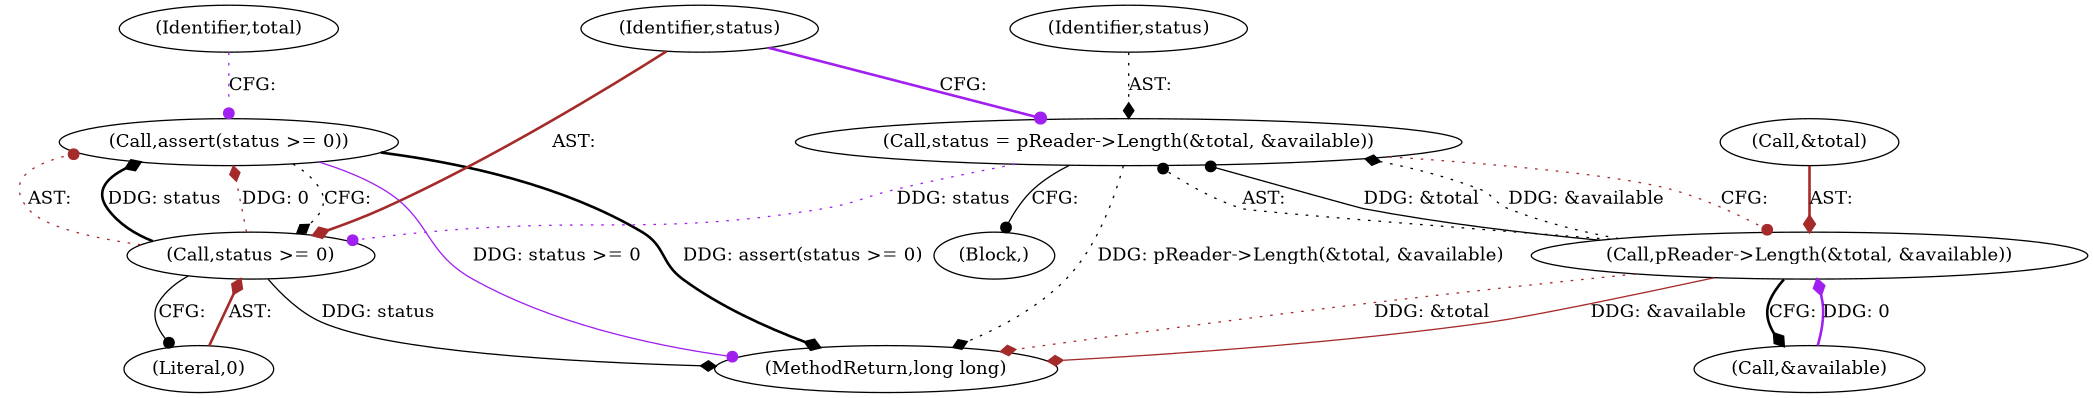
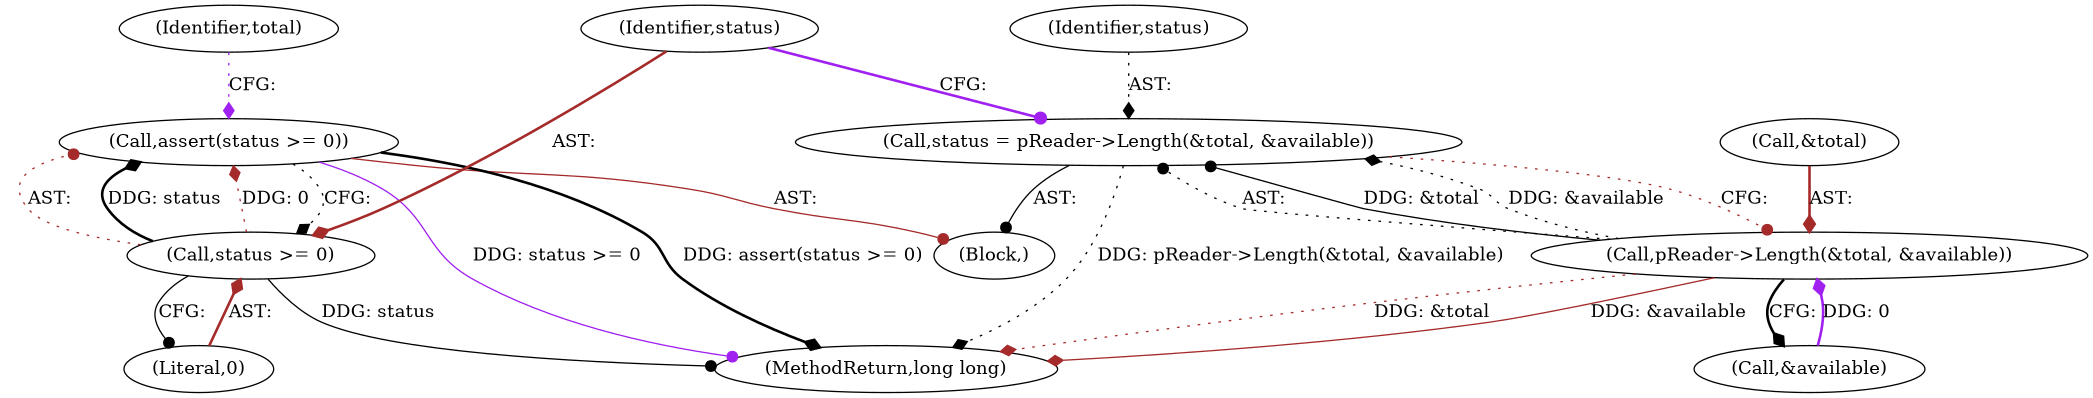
edge "(Identifier,total)" -> "(Call,assert(status >= 0))": arrowhead dot -> diamond
edge "(Call,assert(status >= 0))" -> "(Block,)": added, label "AST:"
edge "(Call,status = pReader->Length(&total, &available))" -> "(Block,)": label "CFG: " -> "AST: "
edge "(Call,status = pReader->Length(&total, &available))" -> "(Call,status >= 0)": removed, label "DDG: status"
edge "(Call,status >= 0)" -> "(MethodReturn,long long)": arrowhead diamond -> dot
